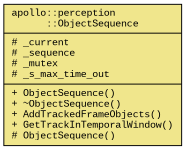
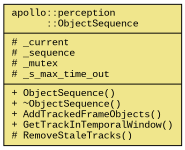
node "apollo::perception": text "# ObjectSequence()" -> "# RemoveStaleTracks()"
